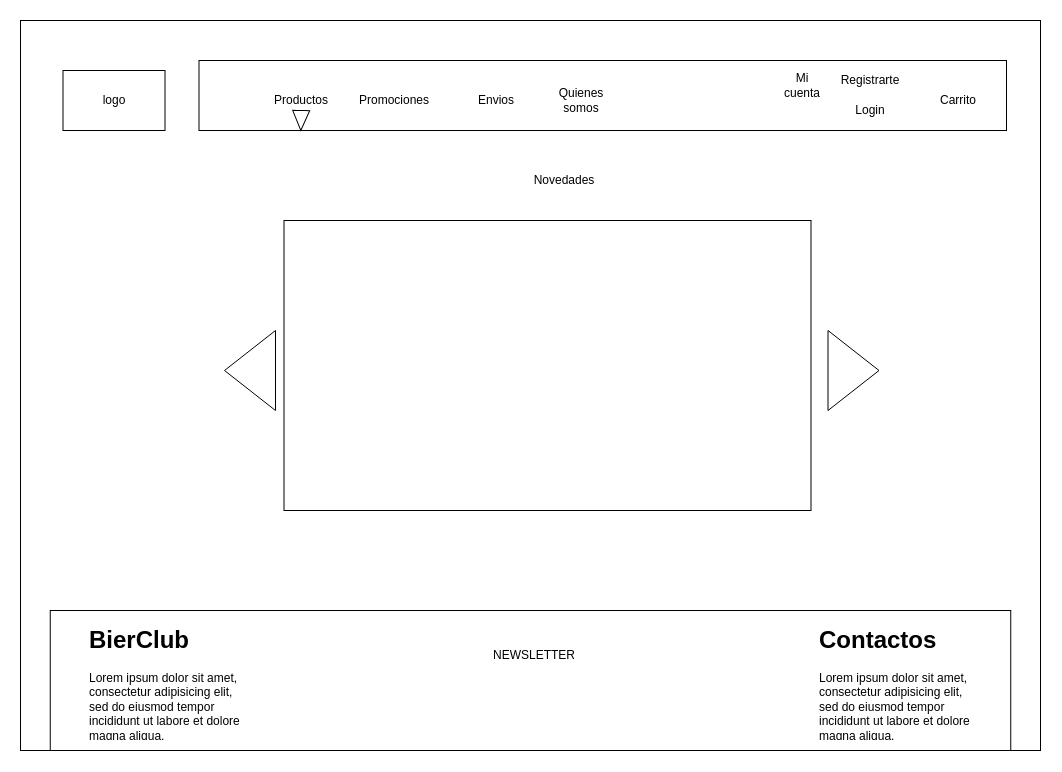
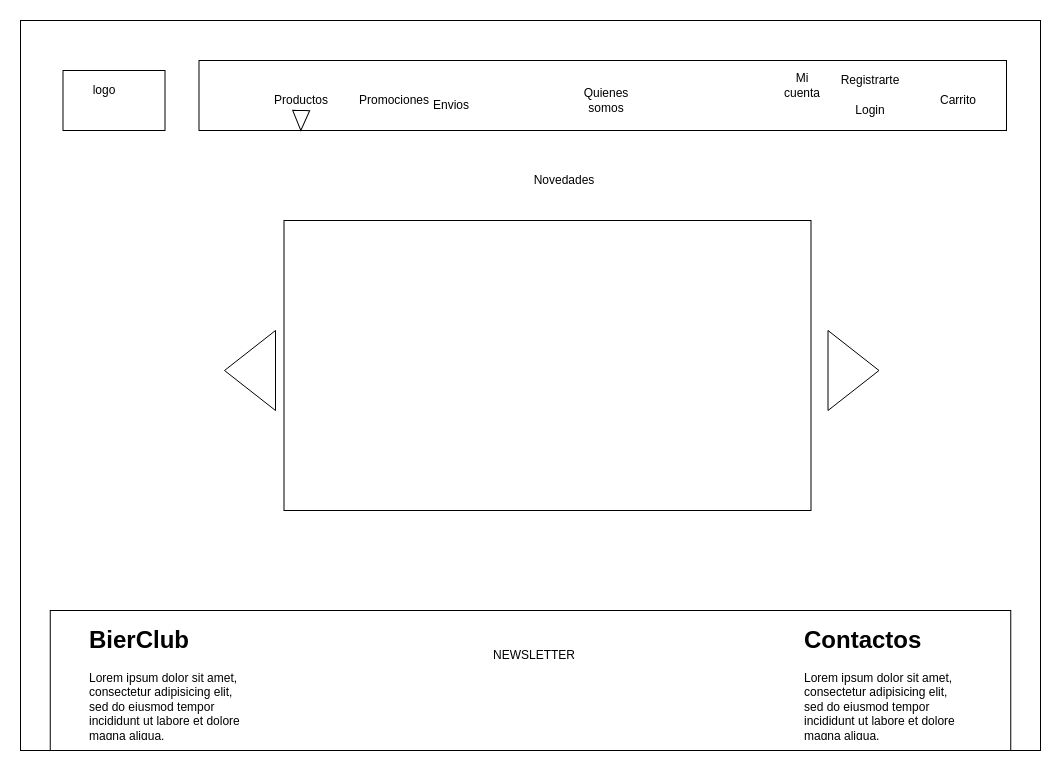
node "logo": moved (114, 101) -> (104, 91)
node "Envios": moved (497, 101) -> (452, 106)
node "Quienes somos": moved (582, 101) -> (607, 101)
node "ContactosLorem ipsum dolor sit amet, consectetur adipisicing elit, sed do eiusmod tempor incididunt ut labore et dolore magna aliqua.": moved (895, 681) -> (880, 681)
